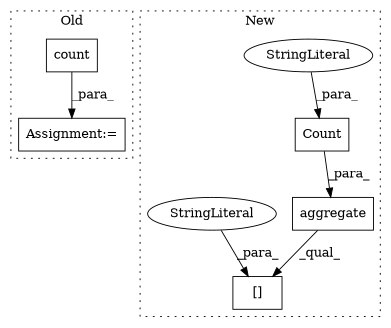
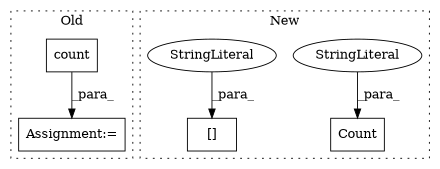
node "aggregate": removed
